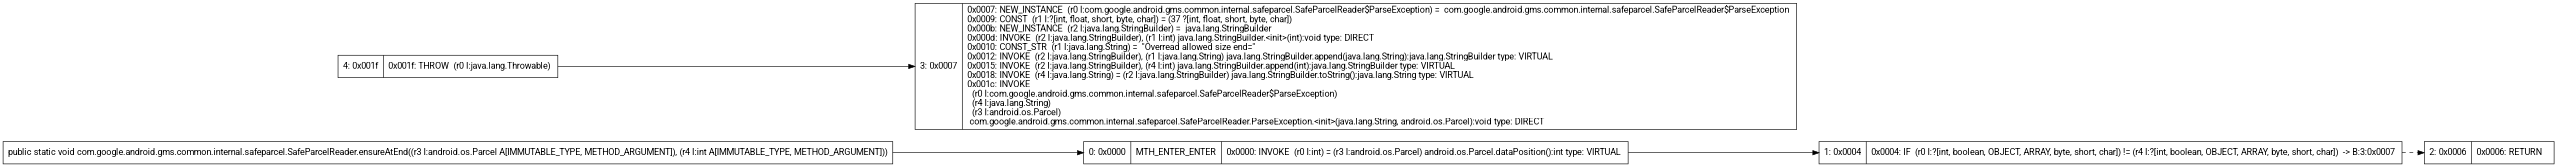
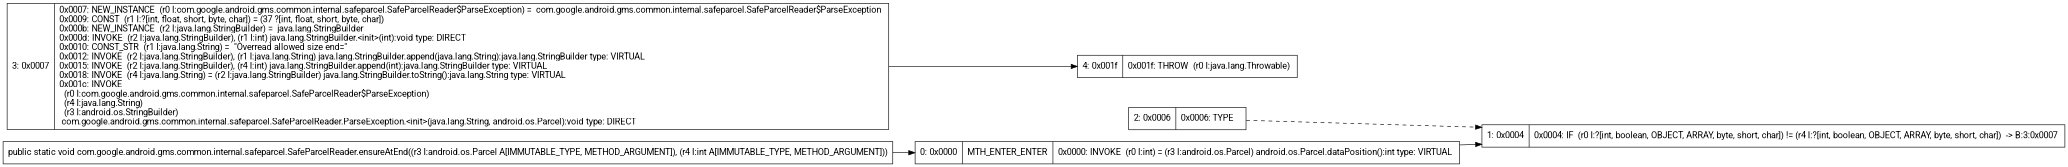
edge "4: 0x001f" -> "3: 0x0007": reversed
node "3: 0x0007": text "(r3 I:android.os.Parcel)" -> "(r3 I:android.os.StringBuilder)"
node "2: 0x0006": text "0x0006: RETURN" -> "0x0006: TYPE"
edge "1: 0x0004" -> "2: 0x0006": reversed
